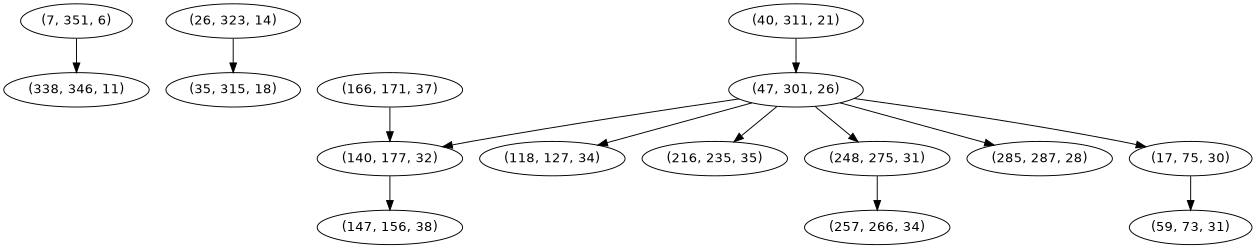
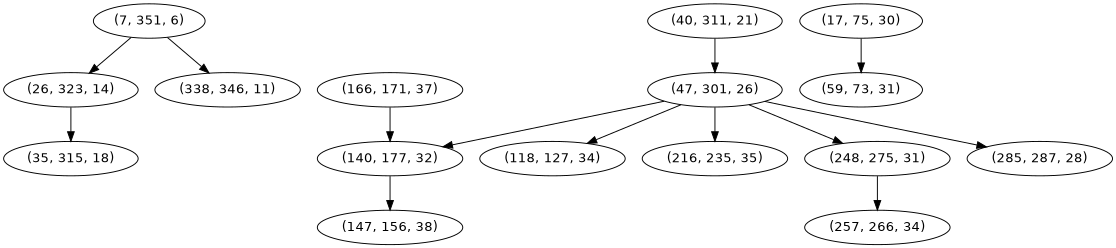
edge "(7, 351, 6)" -> "(26, 323, 14)": added
edge "(47, 301, 26)" -> "(17, 75, 30)": removed
